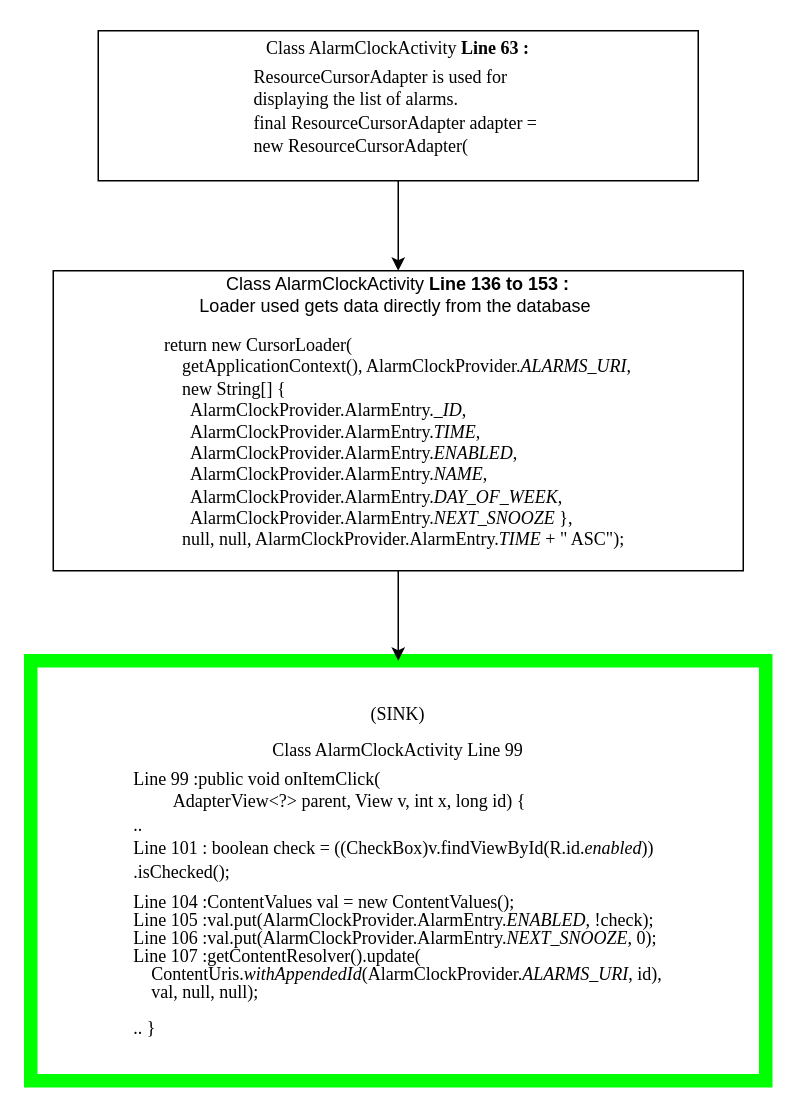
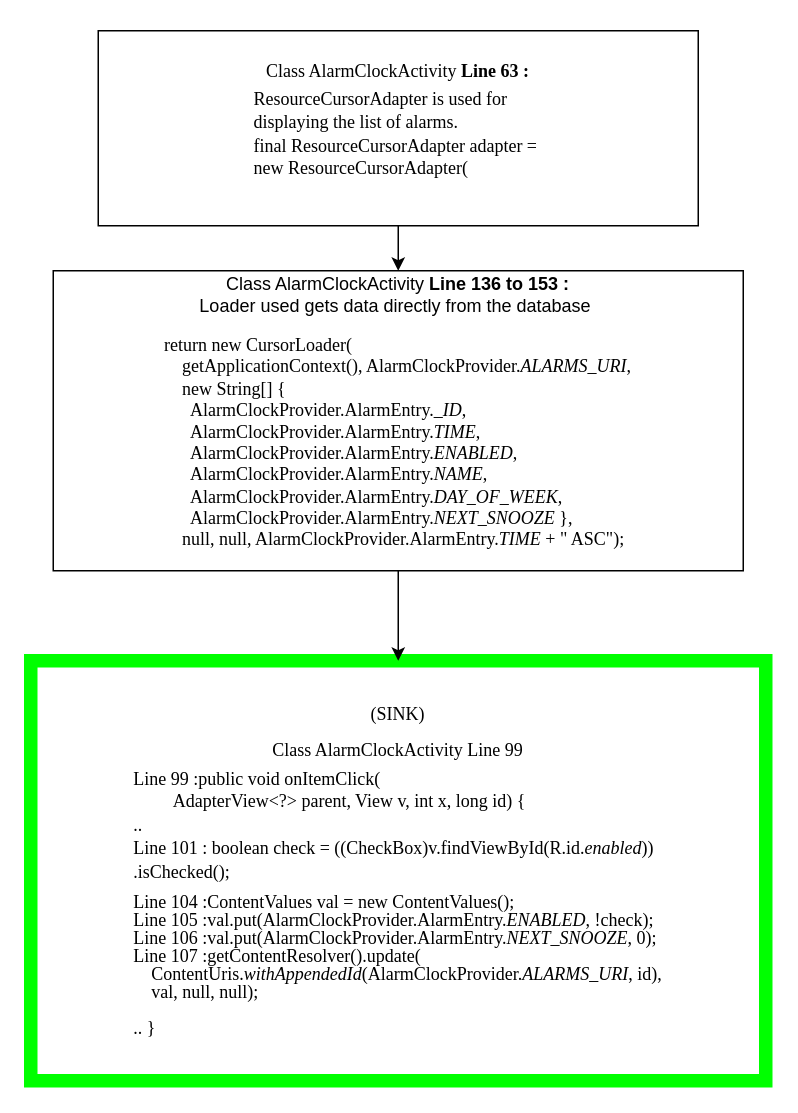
node "Class AlarmClockActivity Line 63 :ResourceCursorAdapter is used for displaying the list of alarms.final ResourceCursorAdapter adapter = new ResourceCursorAdapter(": size 600x150 -> 600x195
